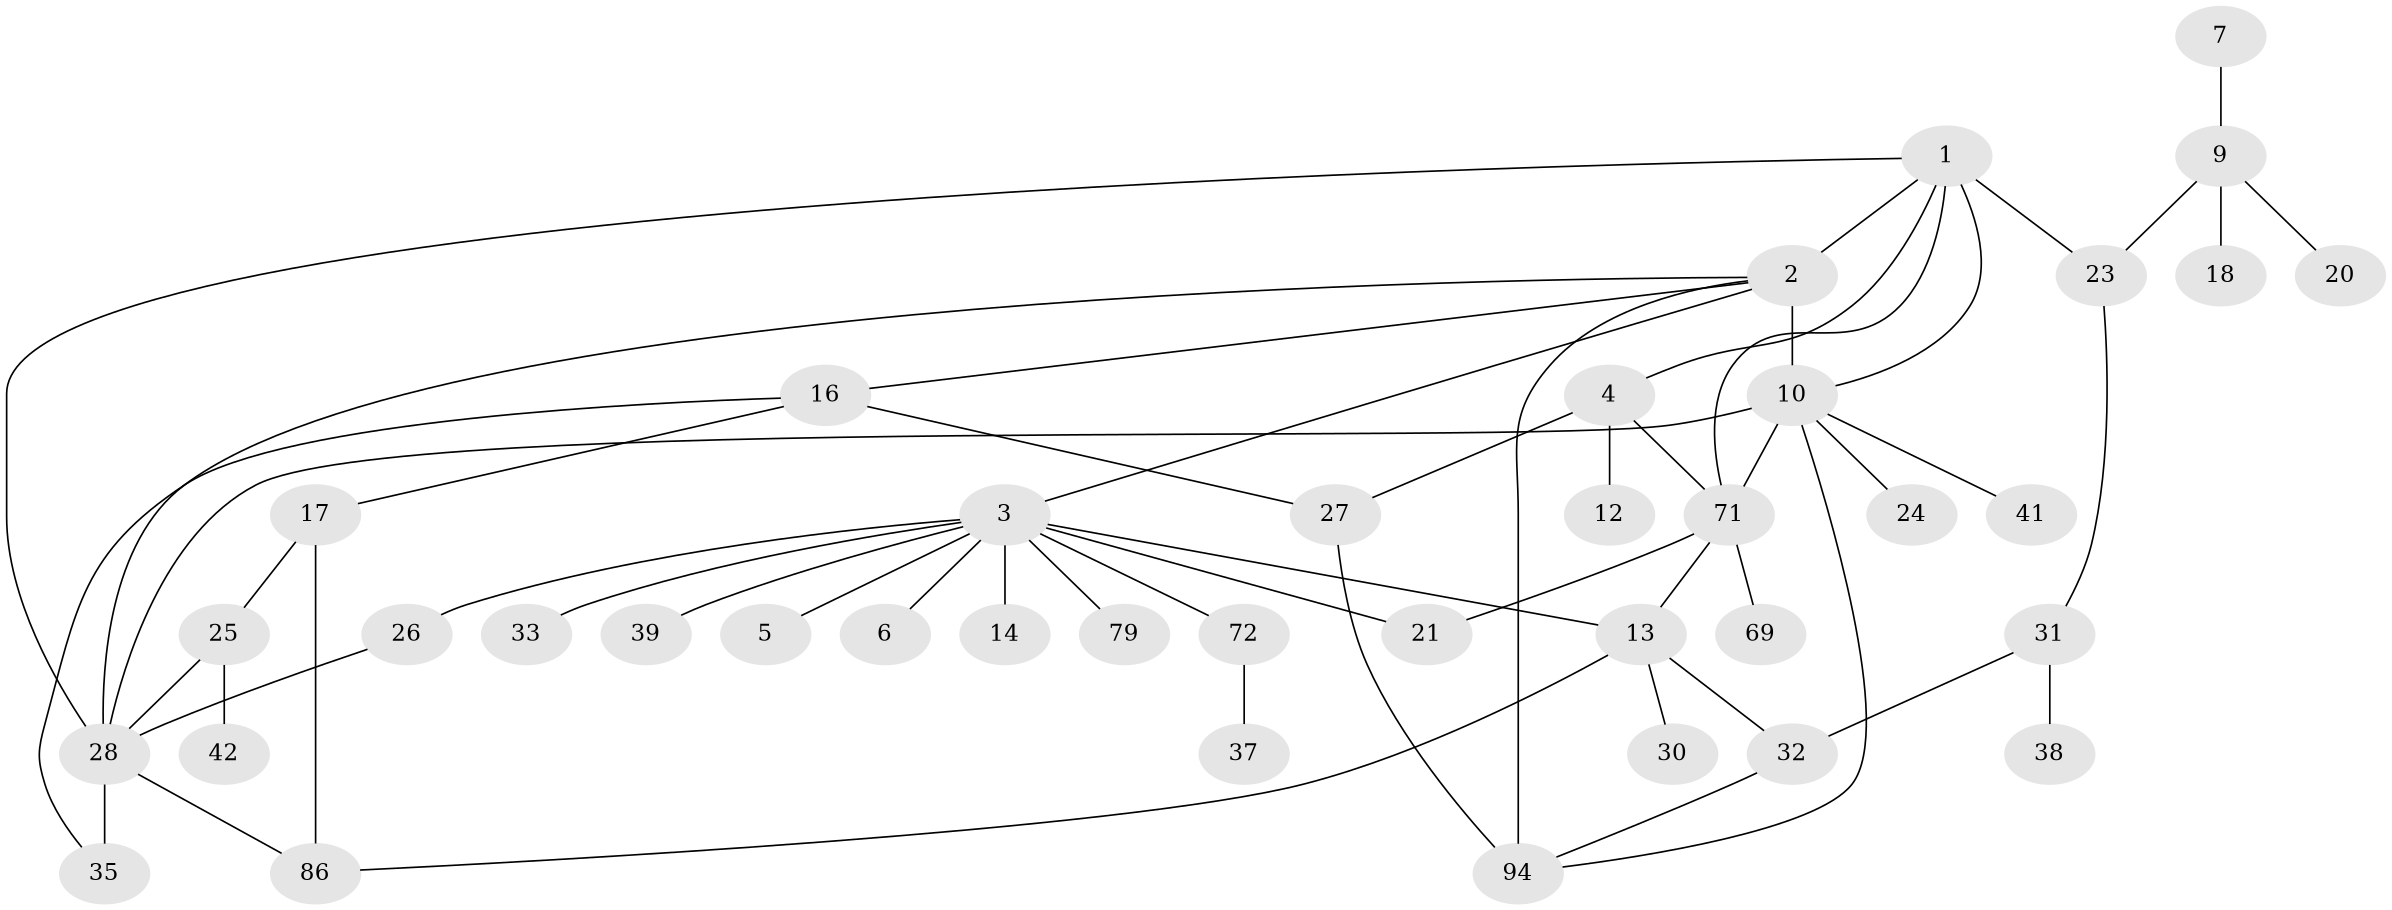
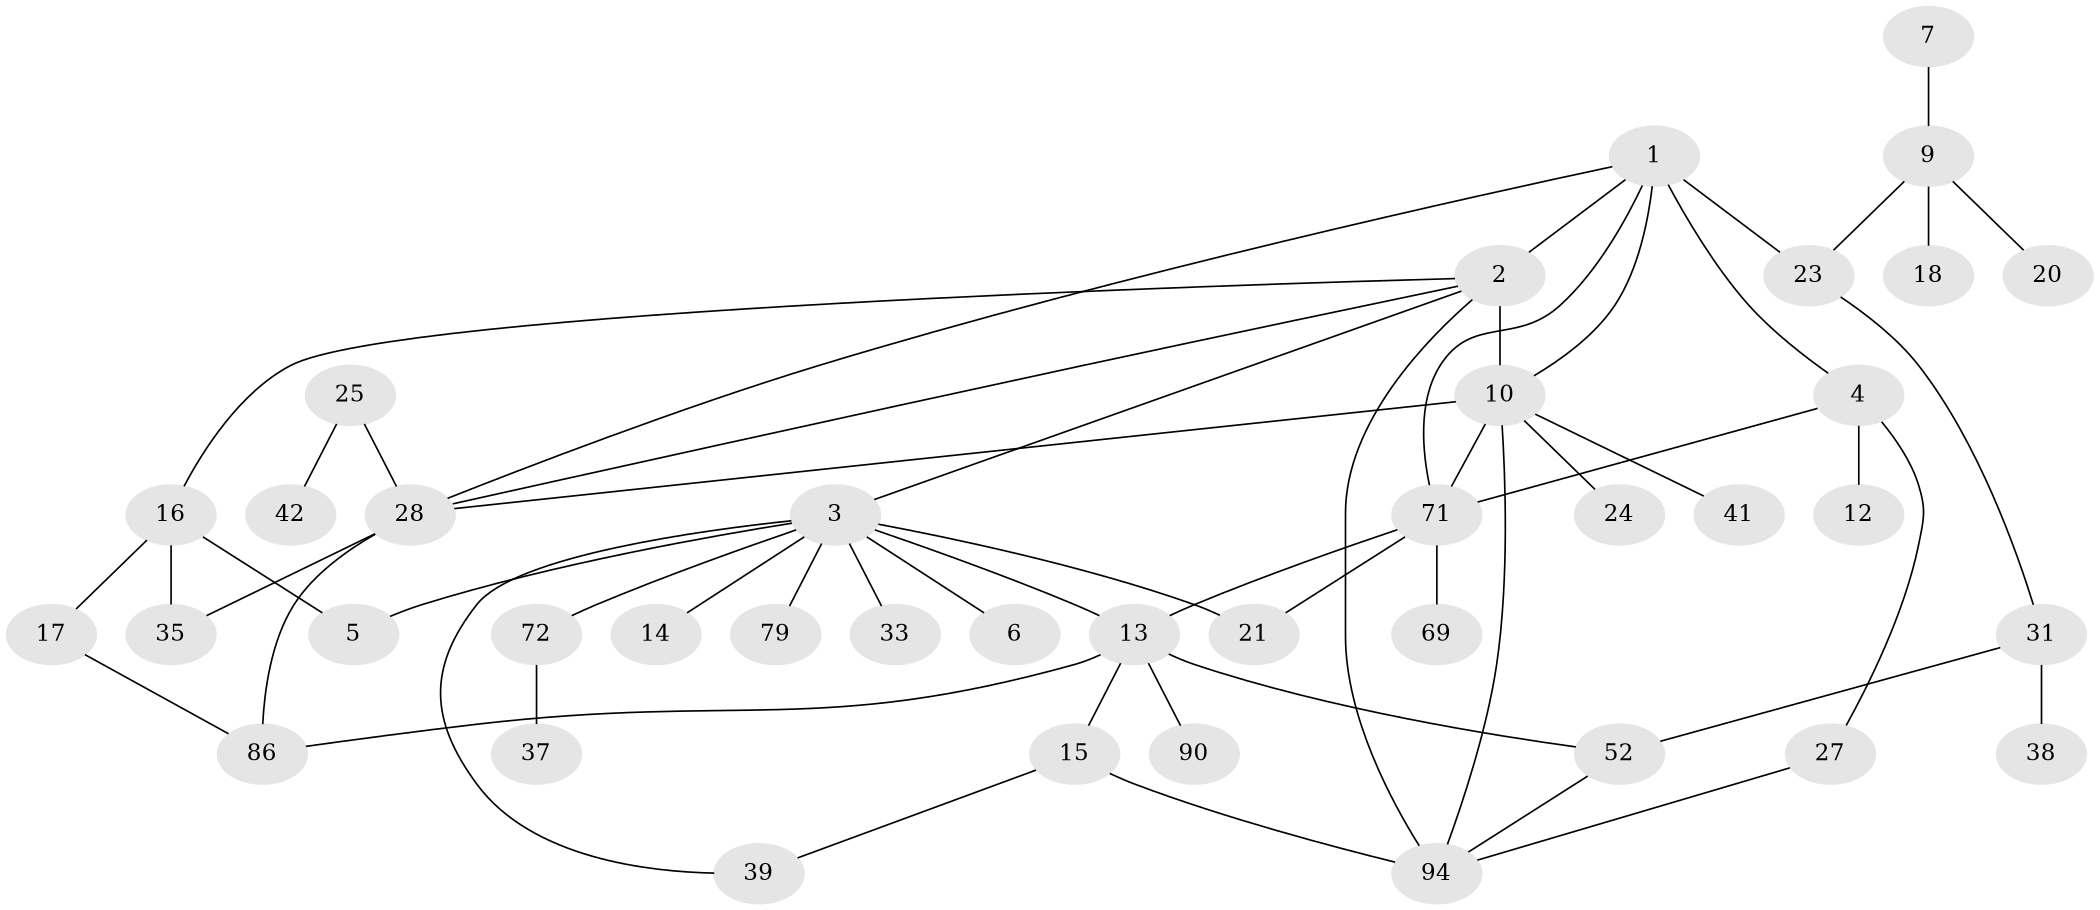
edge "16" -- "27": now "16" -- "5"
edge "17" -- "25": removed
node "26": removed
node "15": added
node "30": label "30" -> "90"
node "32": label "32" -> "52"
